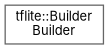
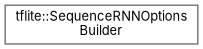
node "tflite::Builder Builder": label "tflite::Builder Builder" -> "tflite::SequenceRNNOptions Builder"
